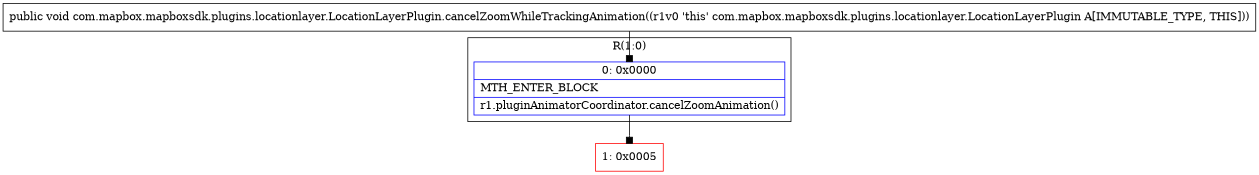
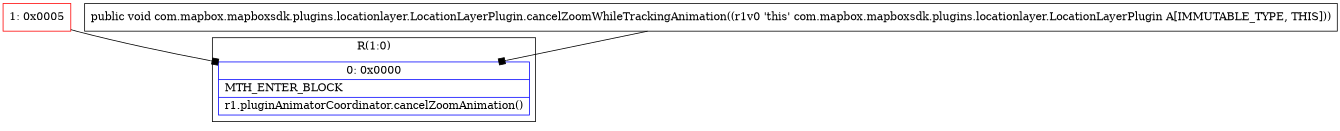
edge "0: 0x0000" -> "1: 0x0005": reversed
